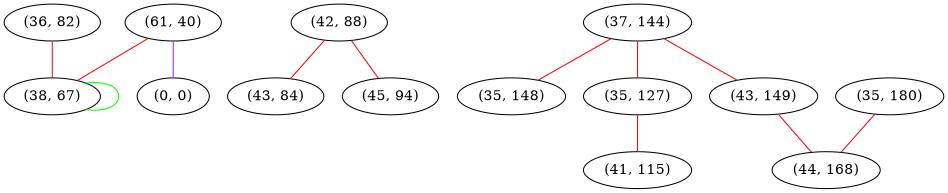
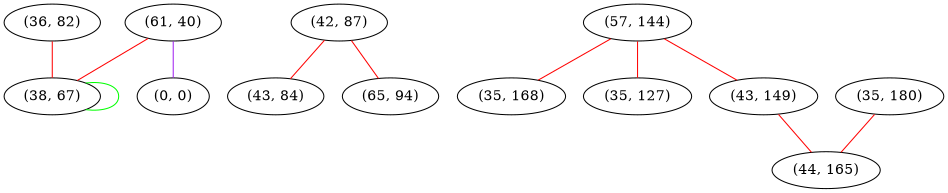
node "(42, 88)": label "(42, 88)" -> "(42, 87)"
node "(37, 144)": label "(37, 144)" -> "(57, 144)"
node "(45, 94)": label "(45, 94)" -> "(65, 94)"
node "(35, 148)": label "(35, 148)" -> "(35, 168)"
node "(41, 115)": removed
node "(44, 168)": label "(44, 168)" -> "(44, 165)"
